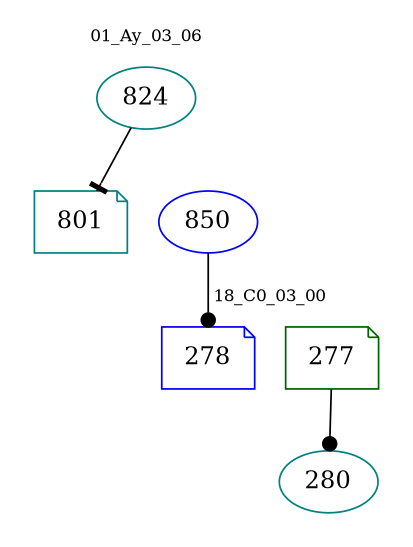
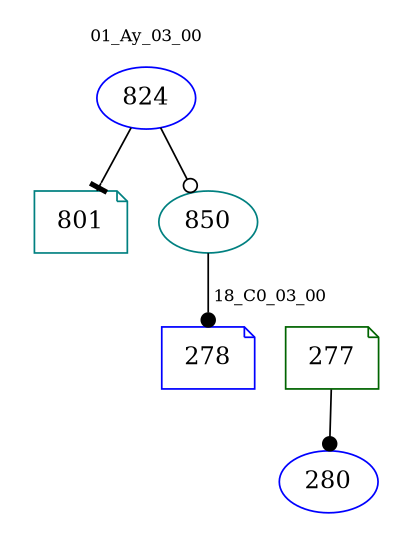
cluster "01_Ay_03_06": label "01_Ay_03_06" -> "01_Ay_03_00"
node "824": color teal -> blue
edge "824" -> "850": added
node "850": color blue -> teal
node "280": color teal -> blue
